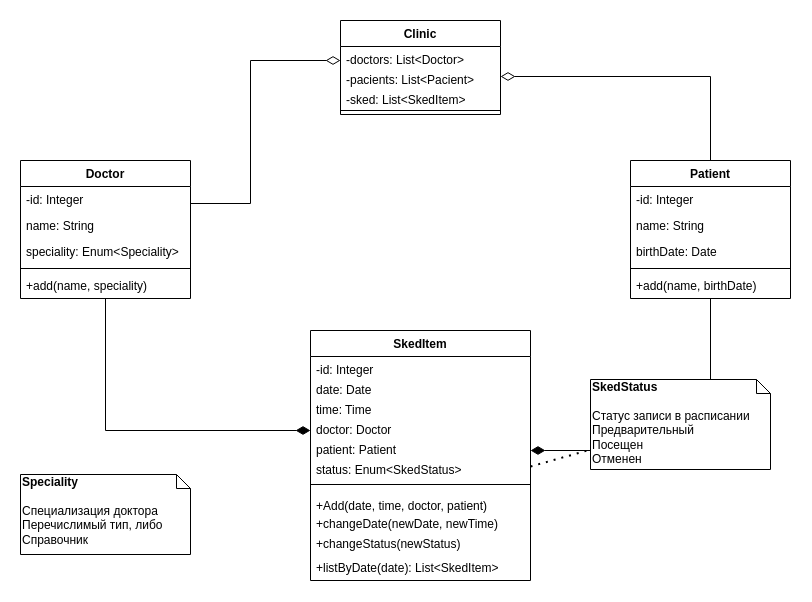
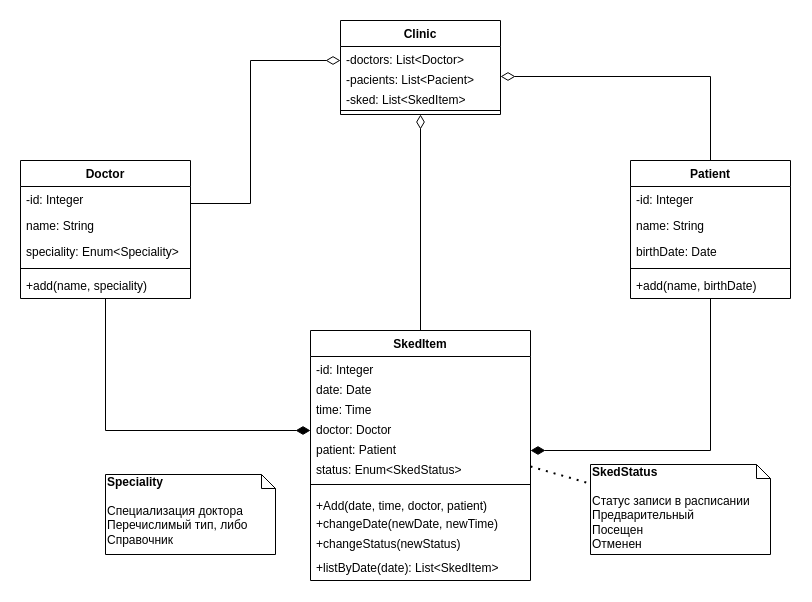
edge "SkedItem" -> "Clinic": added
node "SkedStatus Статус записи в расписании Предварительный Посещен Отменен": moved (681, 425) -> (681, 510)
node "Speciality Специализация доктора Перечислимый тип, либо Справочник": moved (106, 515) -> (191, 515)
